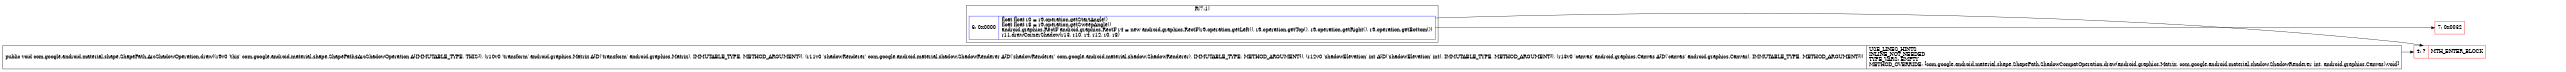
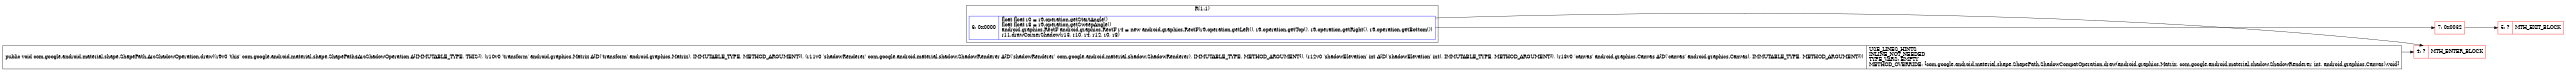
cluster "R(7:1)": label "R(7:1)" -> "R(1:1)"
node "5: ?": added
